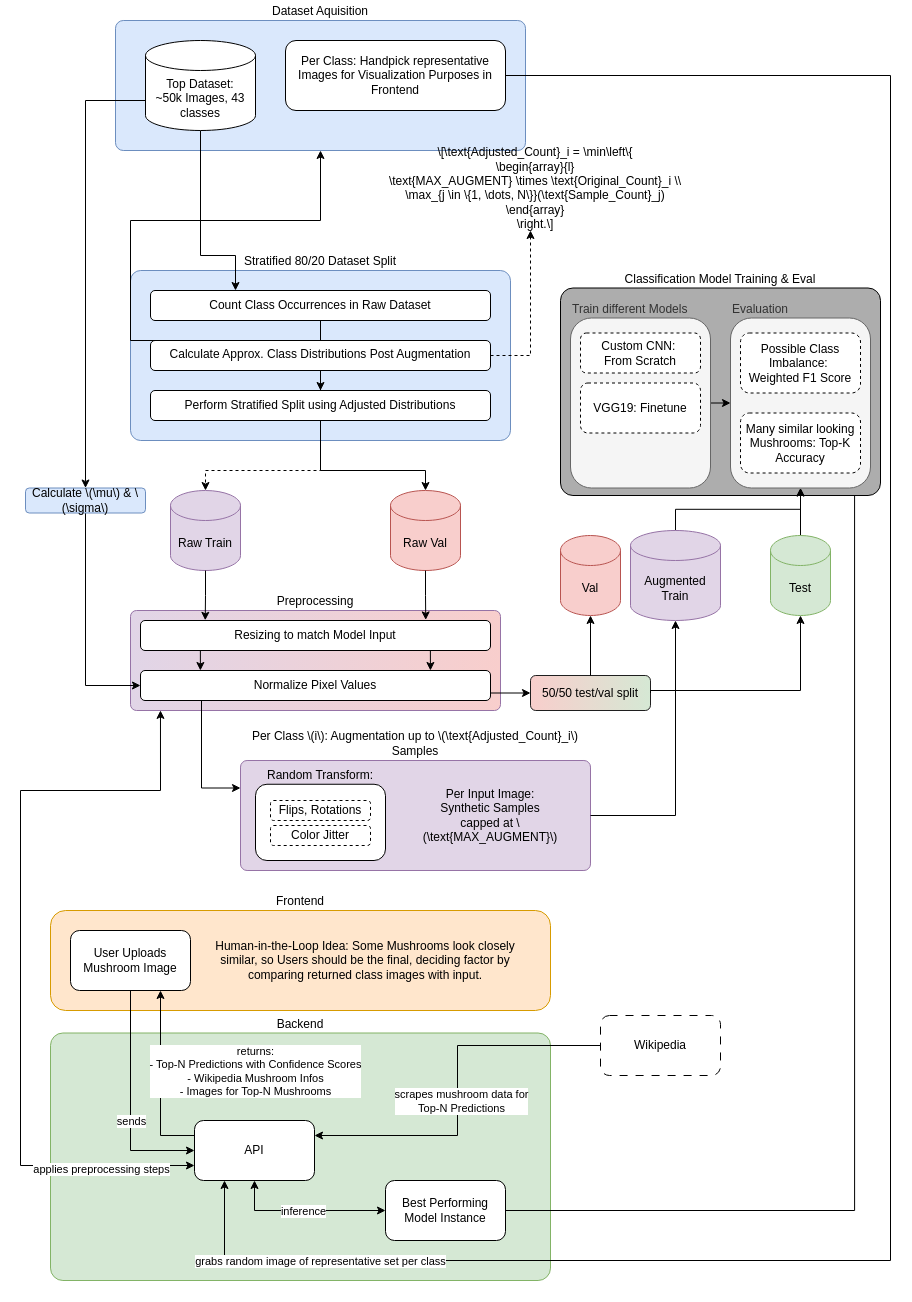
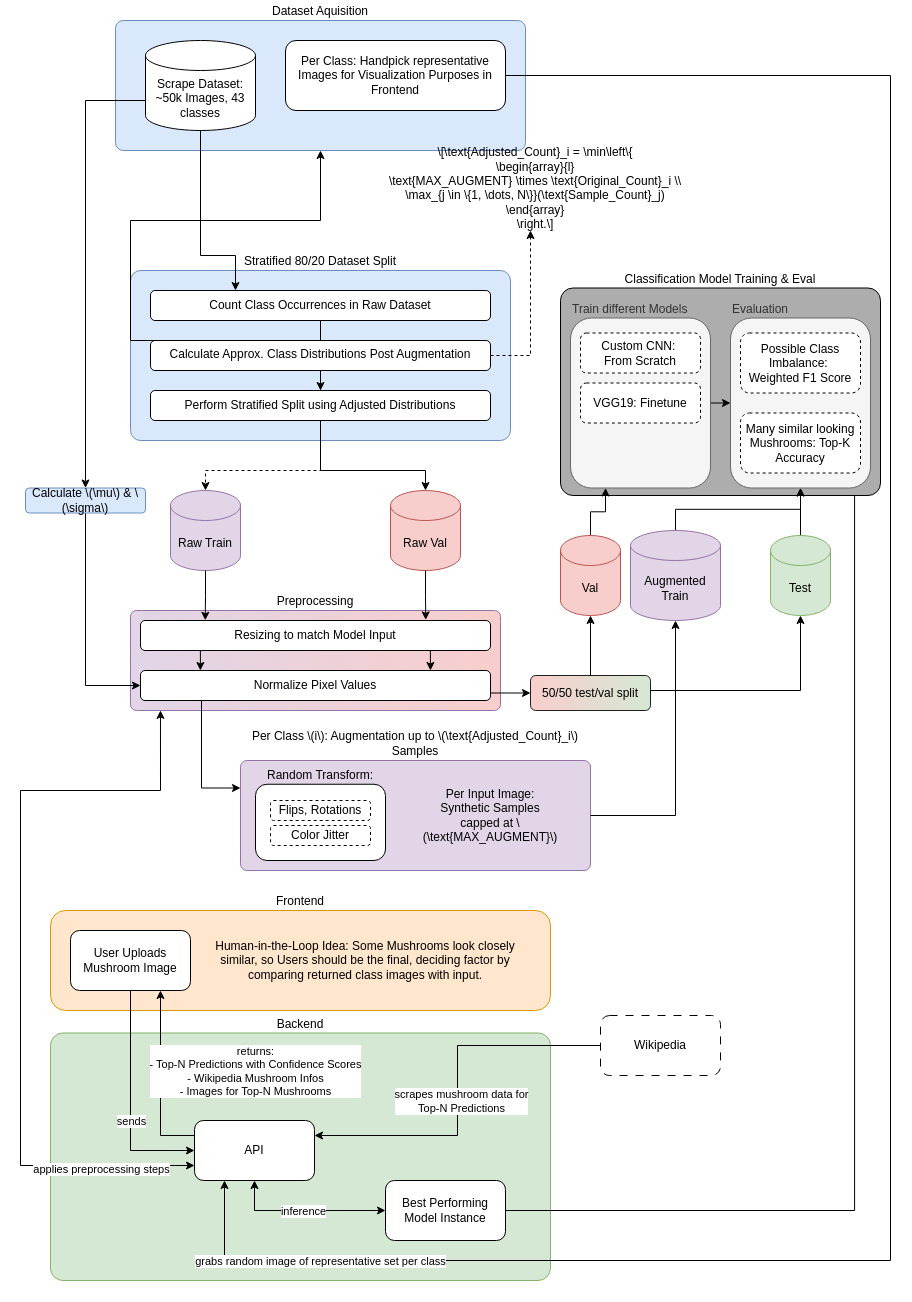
node "Top Dataset: ~50k Images, 43 classes": label "Top Dataset: ~50k Images, 43 classes" -> "Scrape Dataset: ~50k Images, 43 classes"
node "VGG19: Finetune": size 120x50 -> 120x40
edge "Val" -> "Train different Models": added
